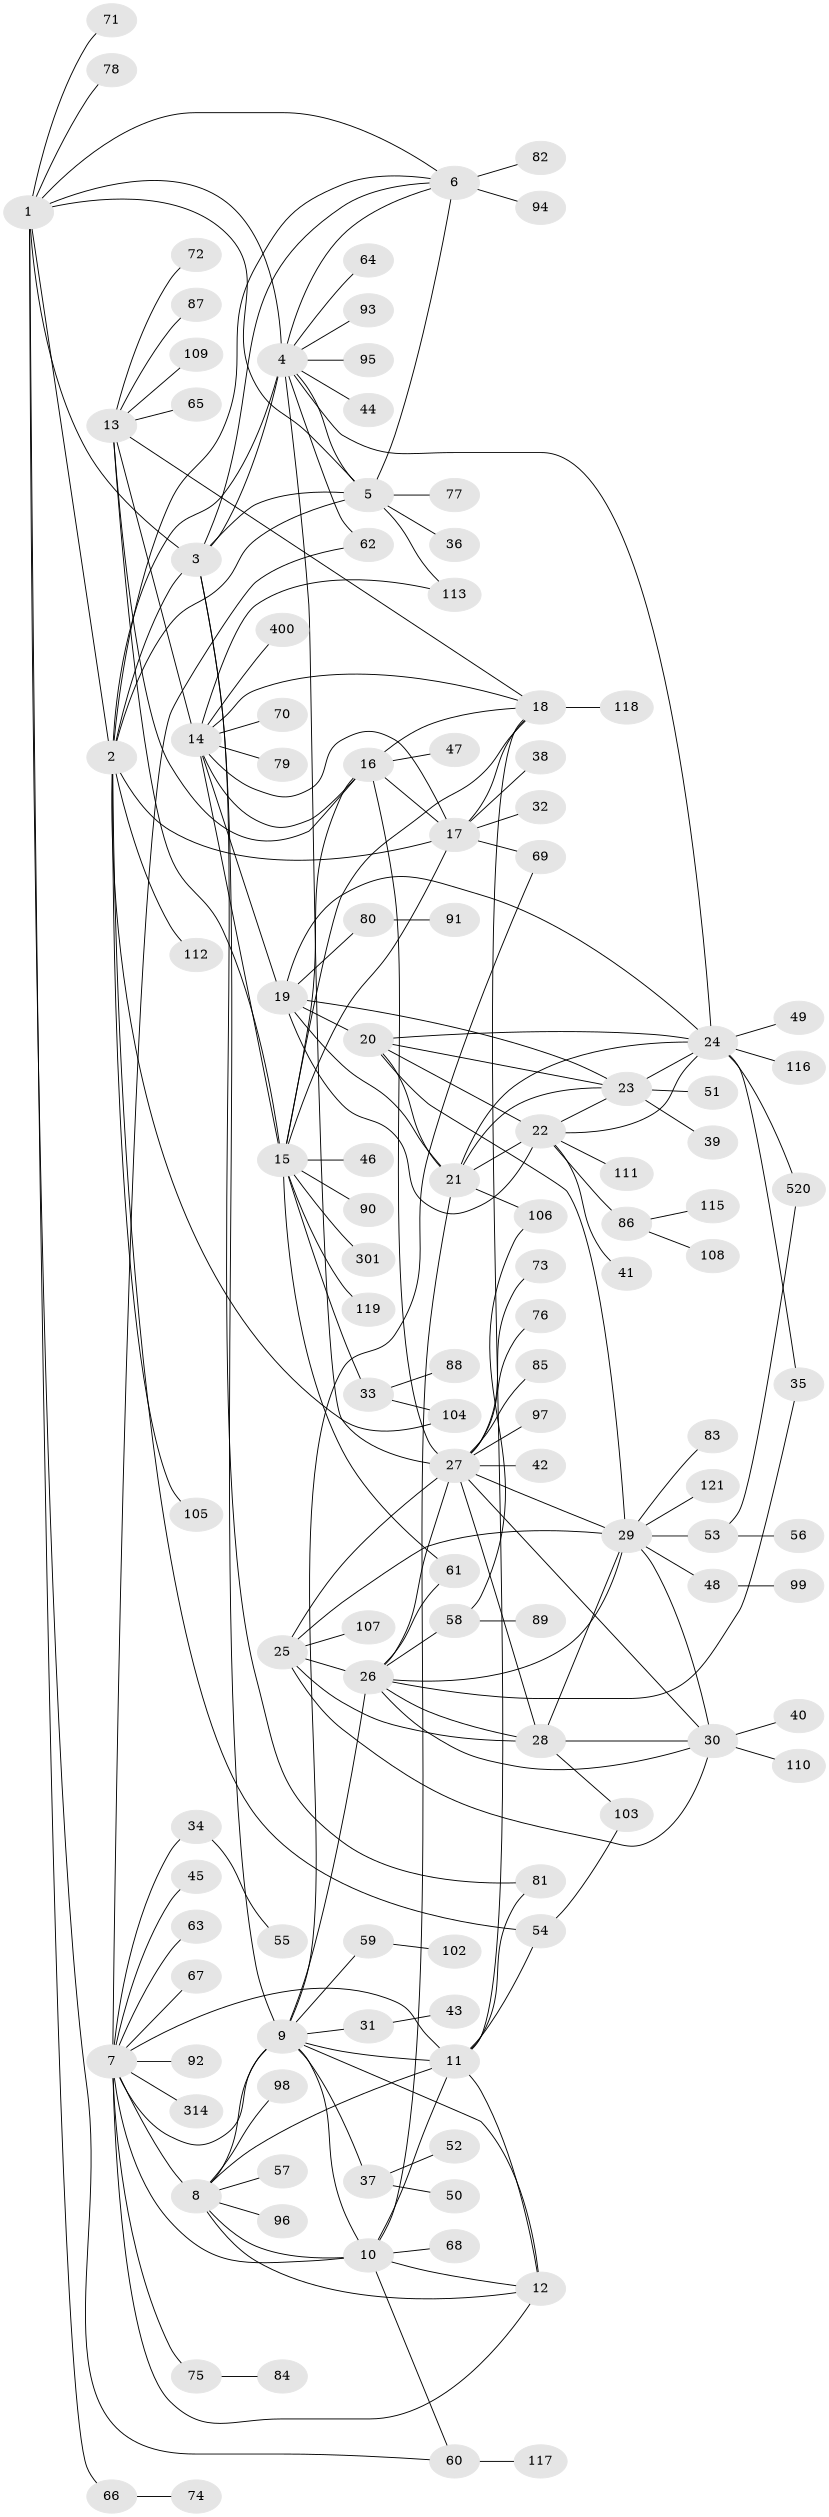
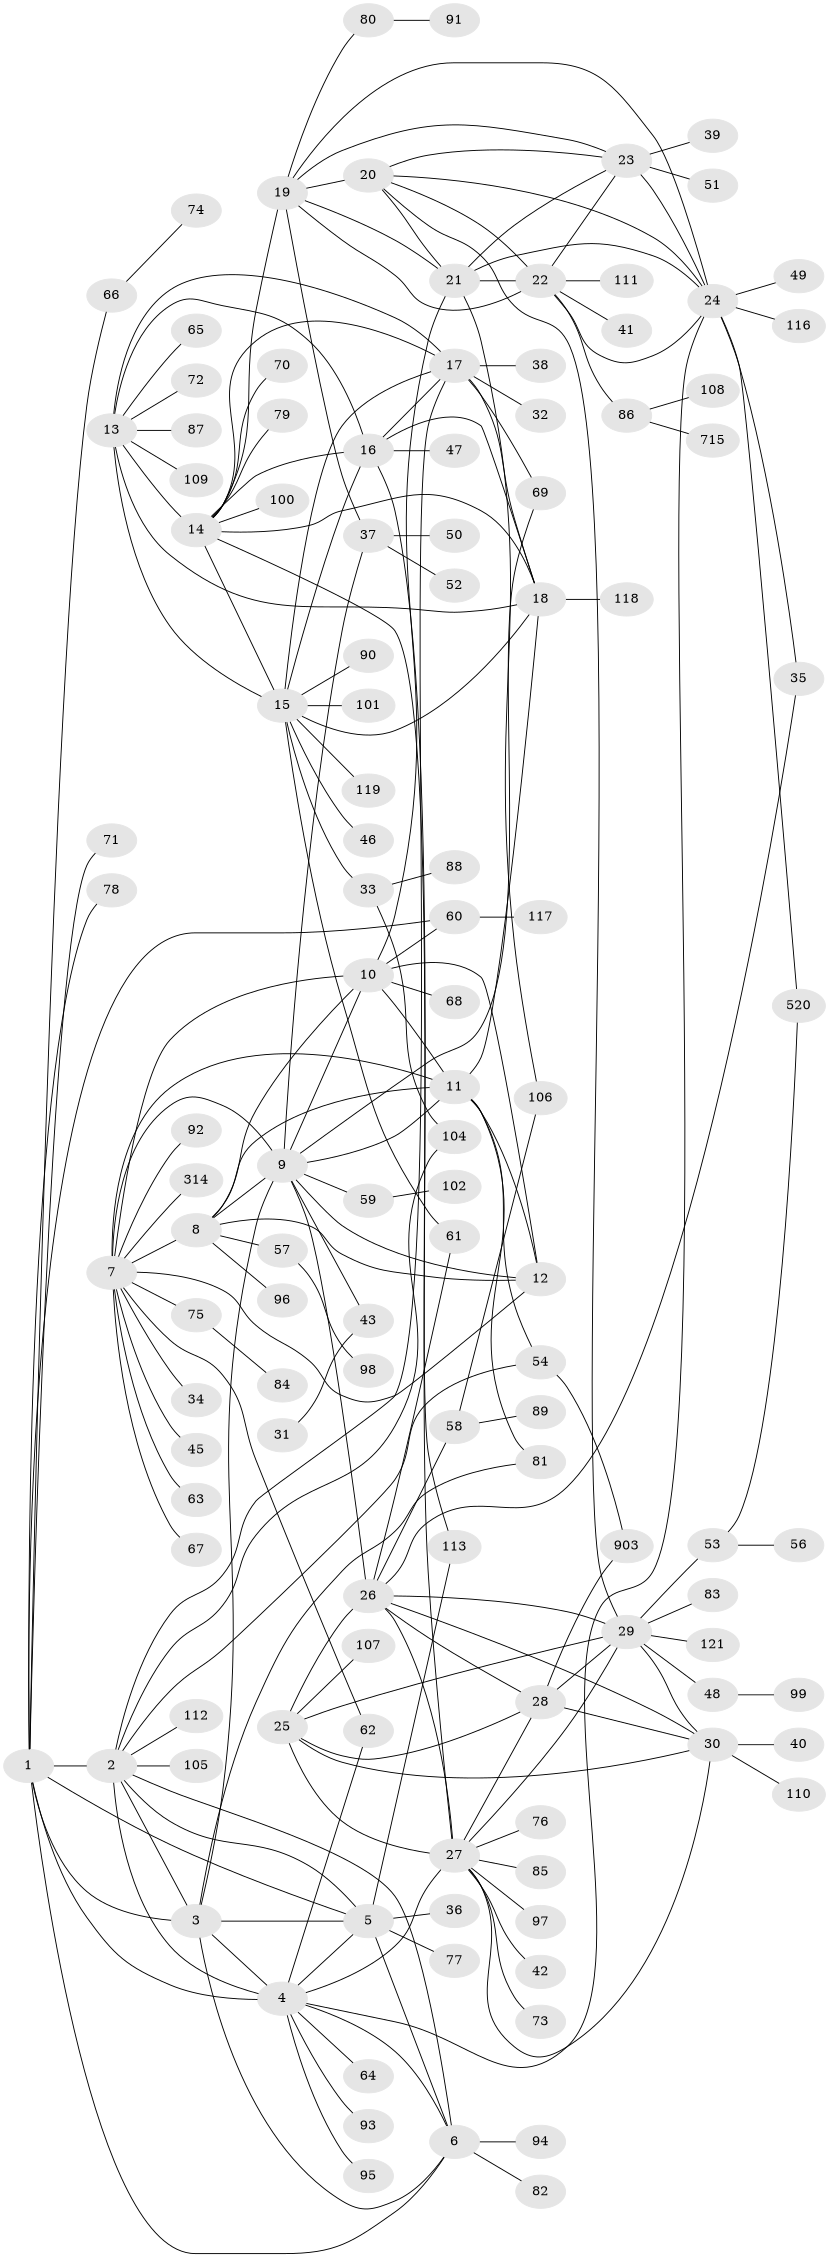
edge "17" -- "13": added
edge "19" -- "37": added
node "44": removed
node "400": label "400" -> "100"
node "115": label "115" -> "715"
node "301": label "301" -> "101"
node "103": label "103" -> "903"
node "55": removed
edge "31" -- "9": now "43" -- "9"
edge "98" -- "8": now "98" -- "57"
